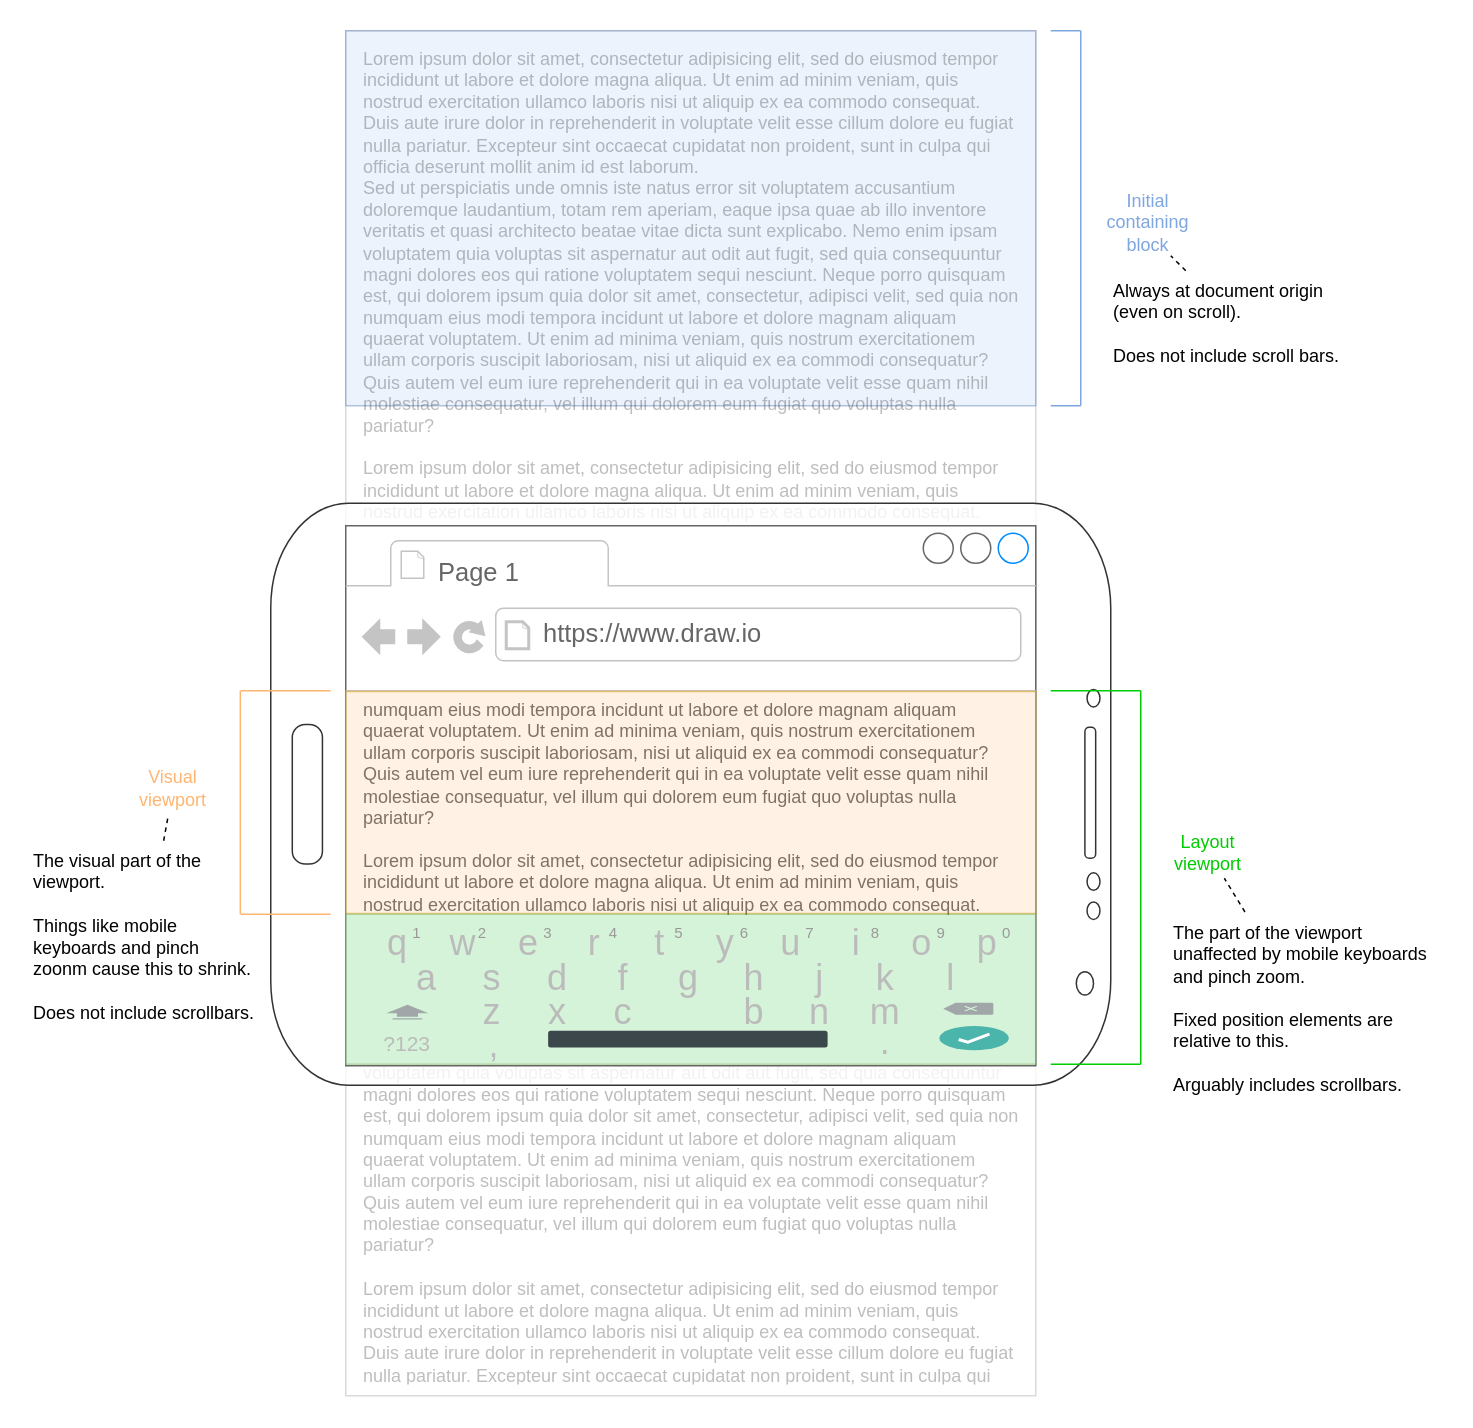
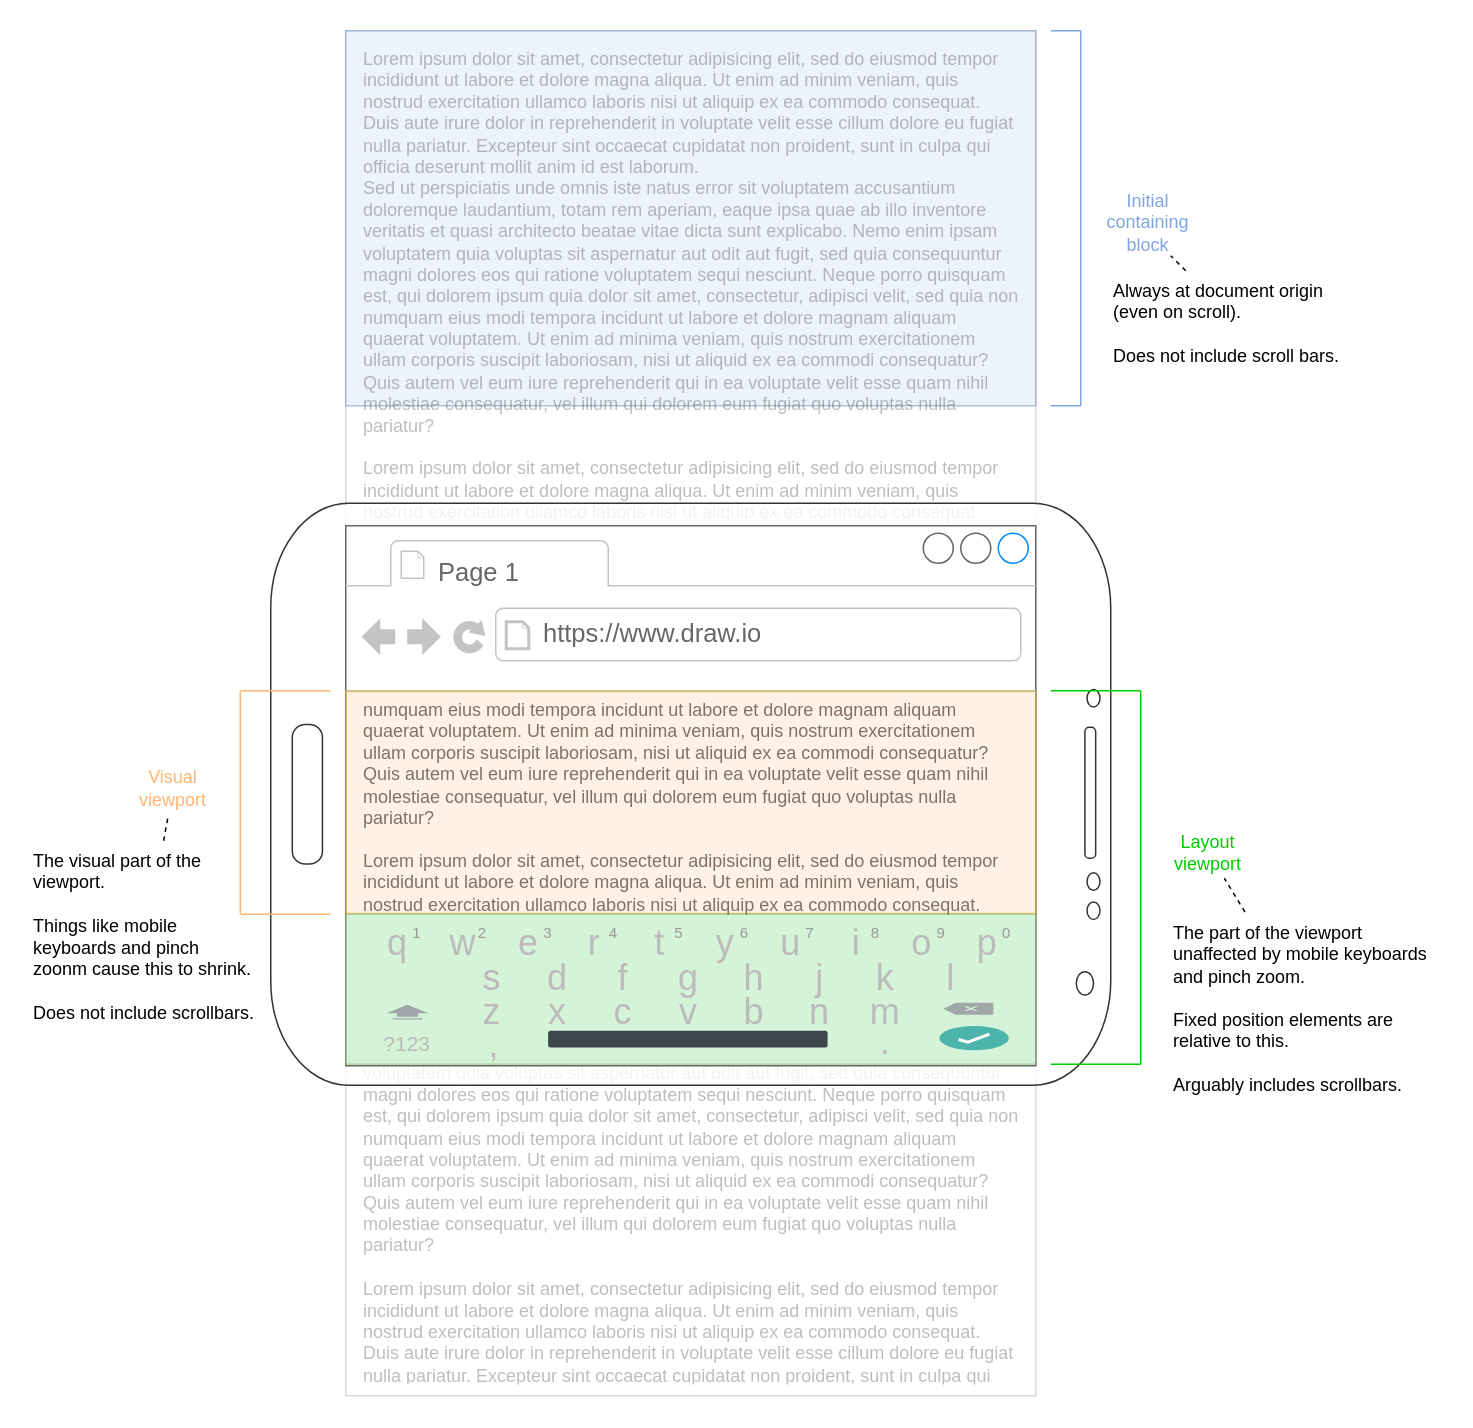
node "a": removed
node "v": added
